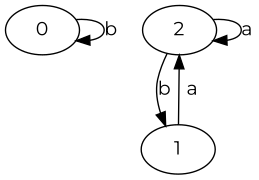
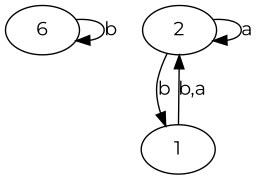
node "0": label "0" -> "6"
edge "1" -> "2": label "a" -> "b,a"
